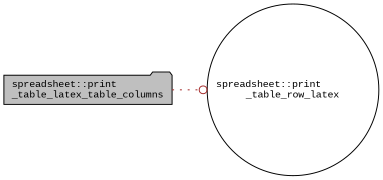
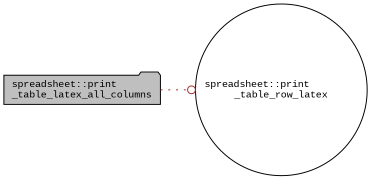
node "spreadsheet::print _table_latex_table_columns": label "spreadsheet::print _table_latex_table_columns" -> "spreadsheet::print _table_latex_all_columns"
